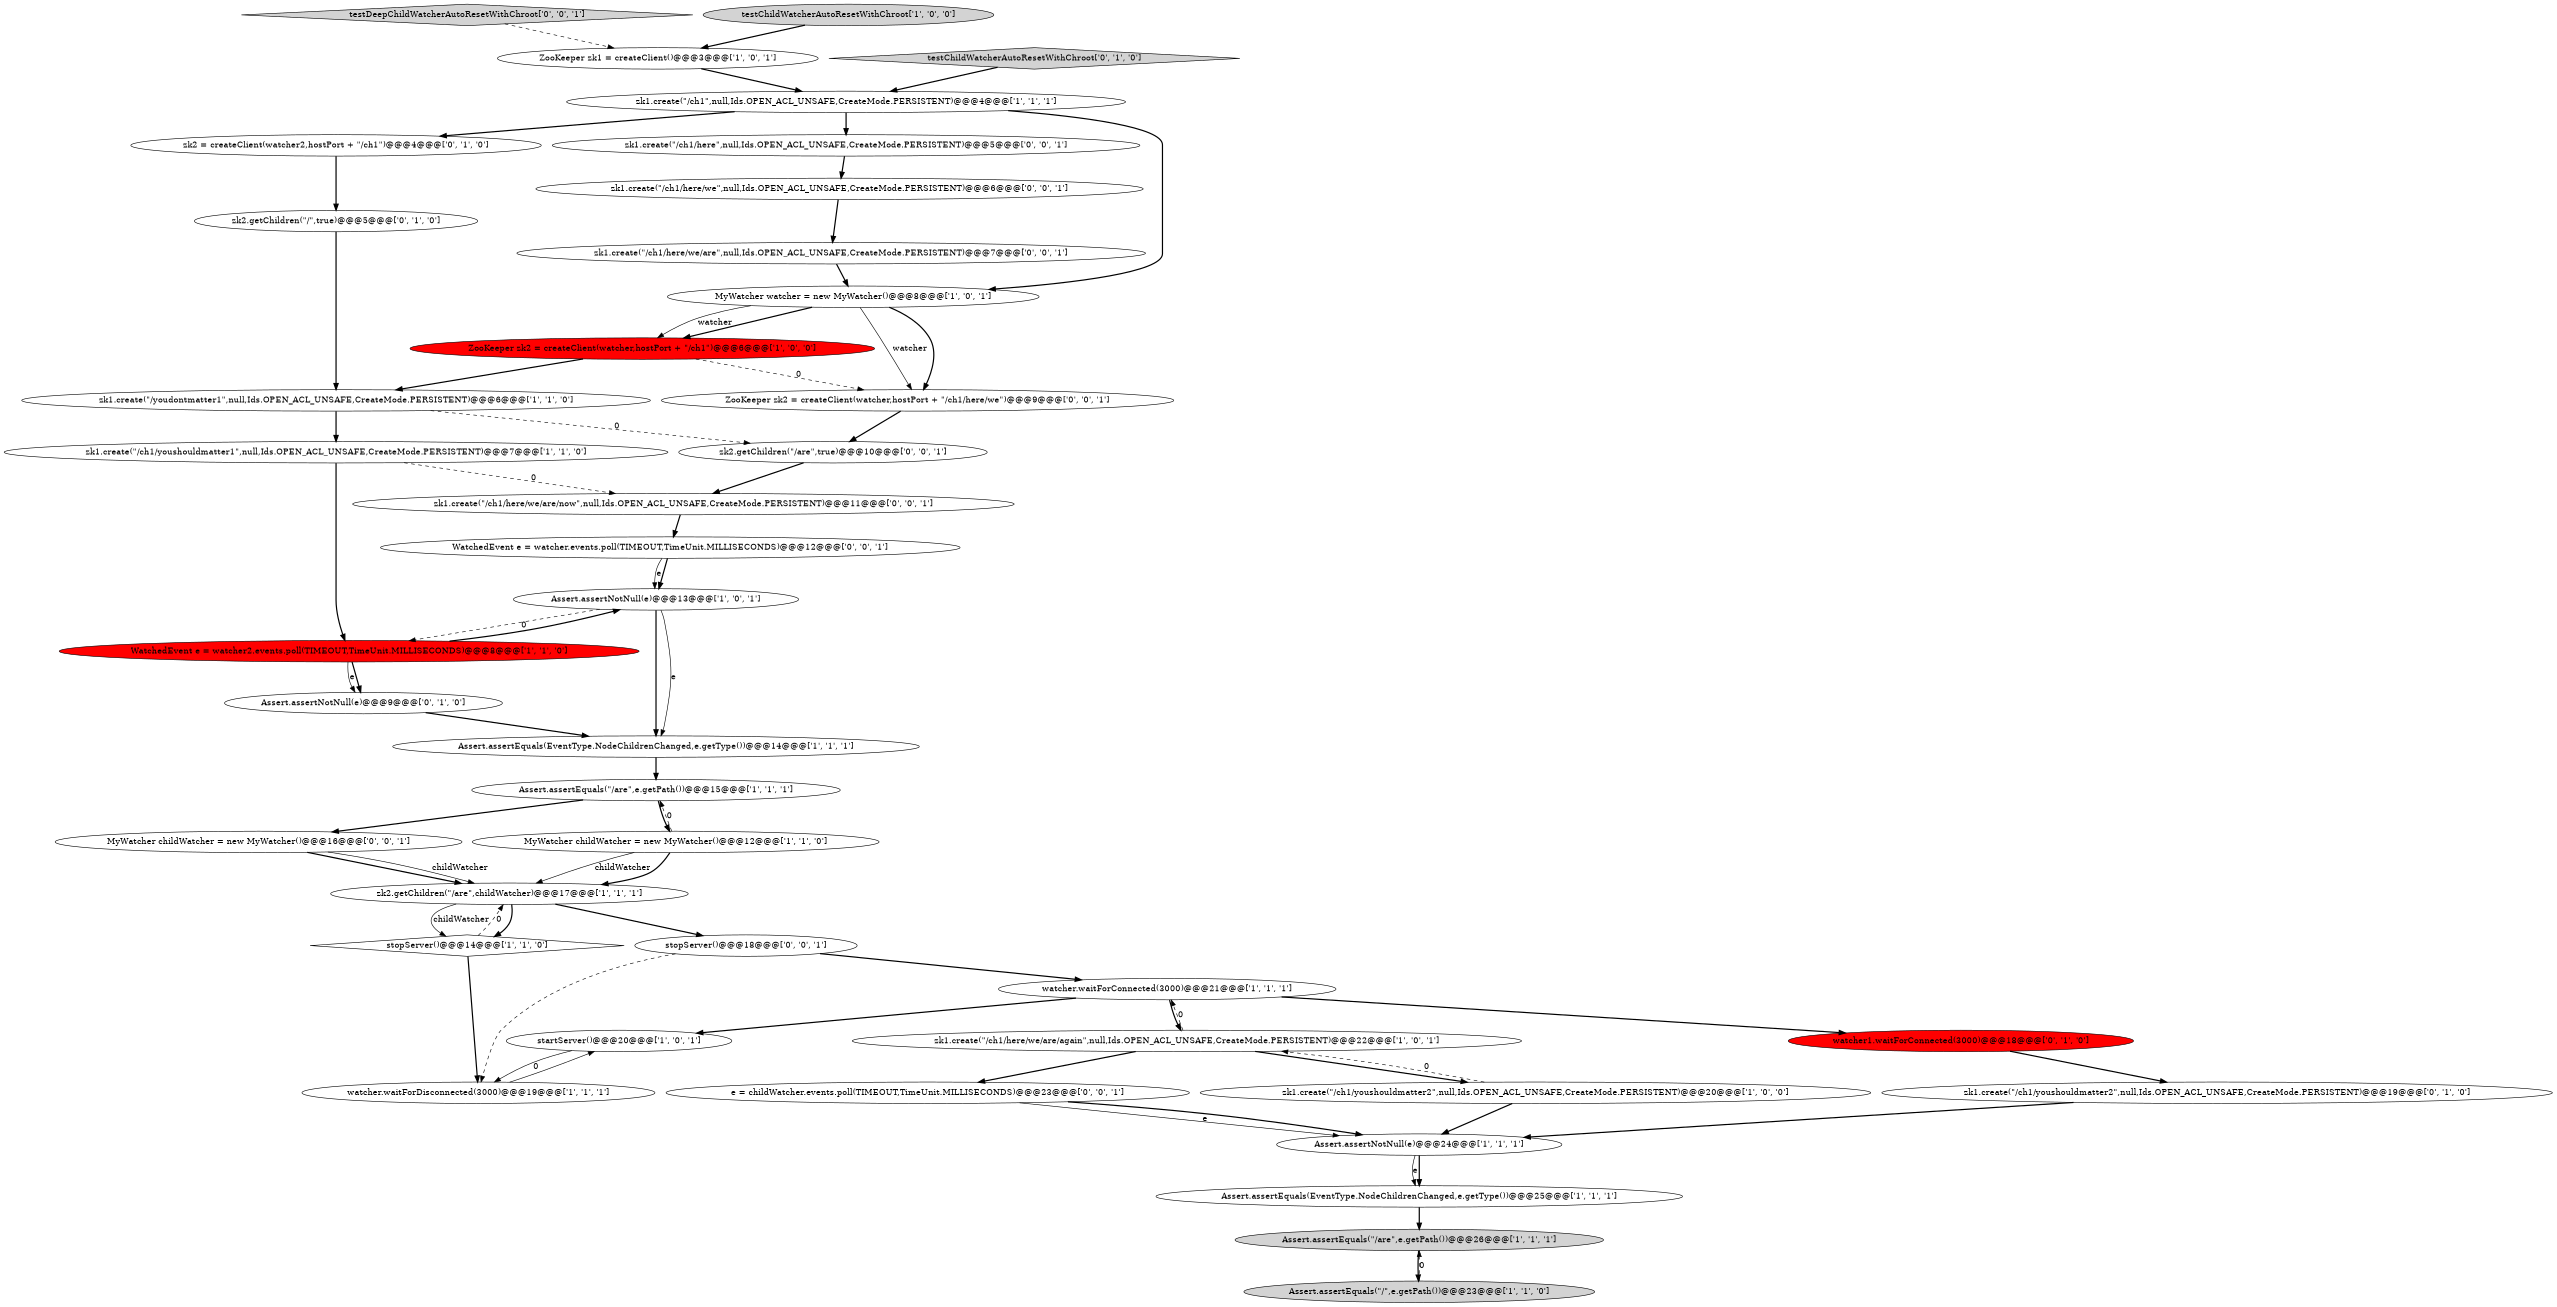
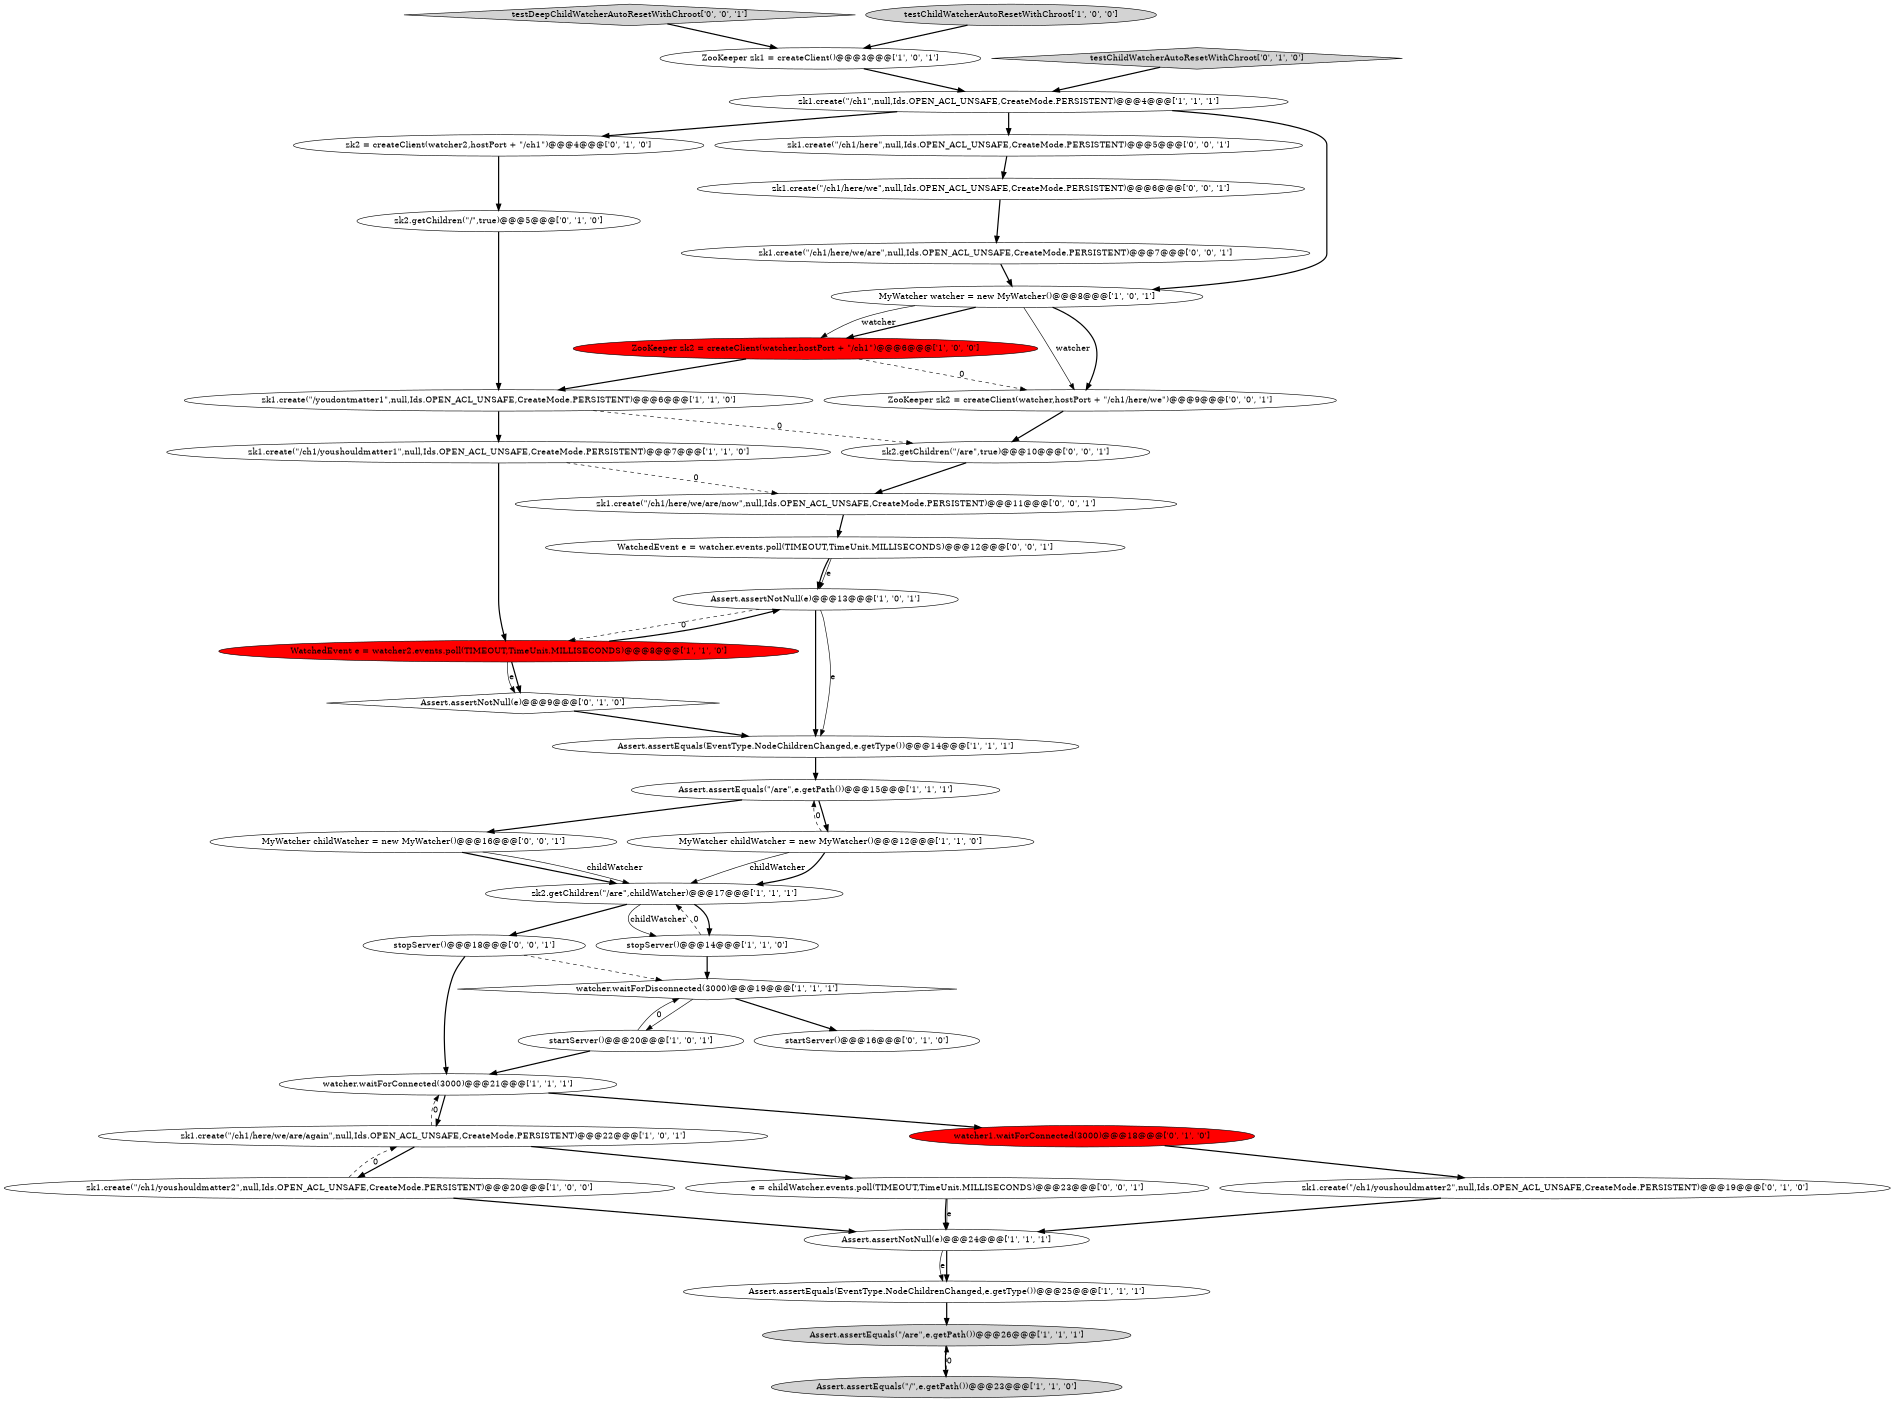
edge "testDeepChildWatcherAutoResetWithChroot['0', '0', '1']" -> "ZooKeeper zk1 = createClient()@@@3@@@['1', '0', '1']": style dashed -> bold
node "Assert.assertNotNull(e)@@@9@@@['0', '1', '0']": shape ellipse -> diamond
node "stopServer()@@@14@@@['1', '1', '0']": shape diamond -> ellipse
edge "watcher.waitForConnected(3000)@@@21@@@['1', '1', '1']" -> "startServer()@@@20@@@['1', '0', '1']": reversed
node "startServer()@@@16@@@['0', '1', '0']": added
node "watcher.waitForDisconnected(3000)@@@19@@@['1', '1', '1']": shape ellipse -> diamond
